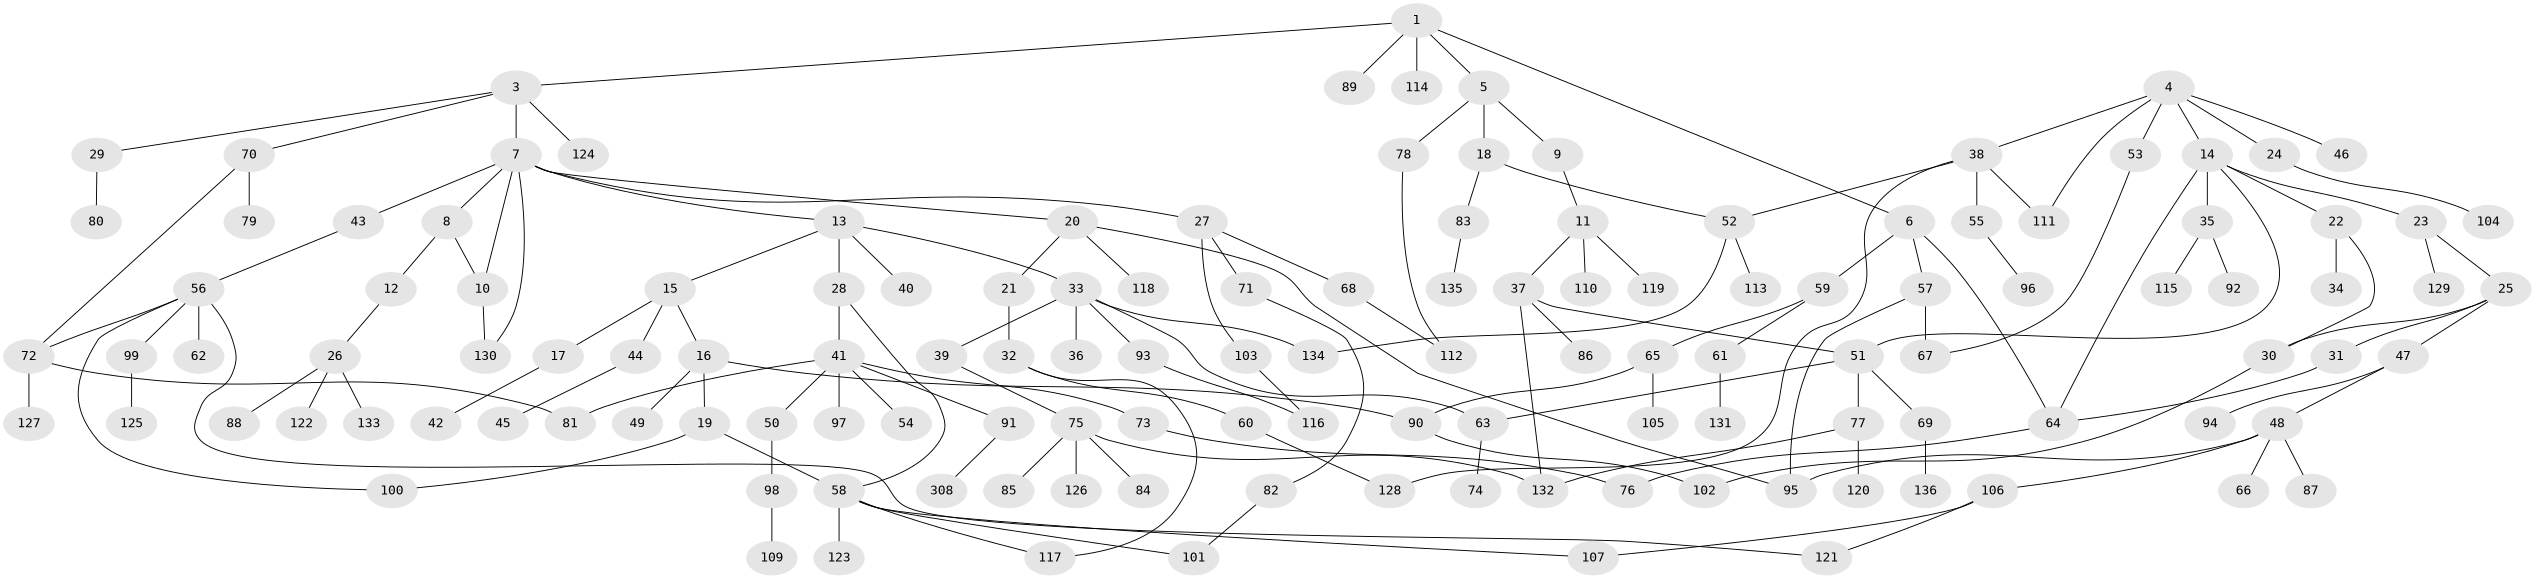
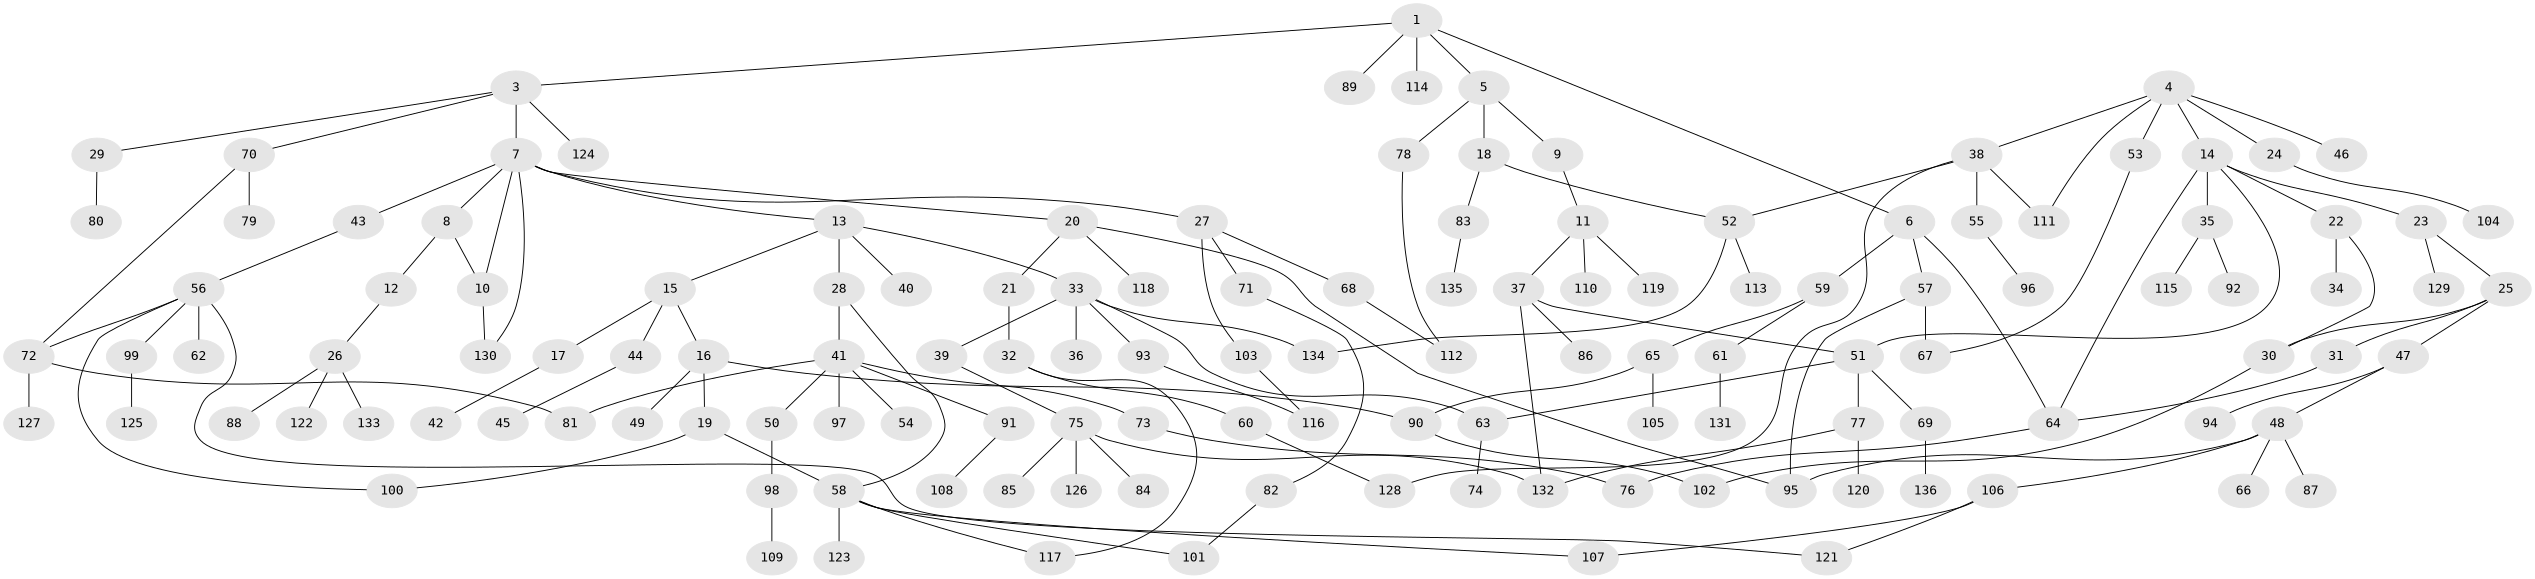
node "308": label "308" -> "108"
